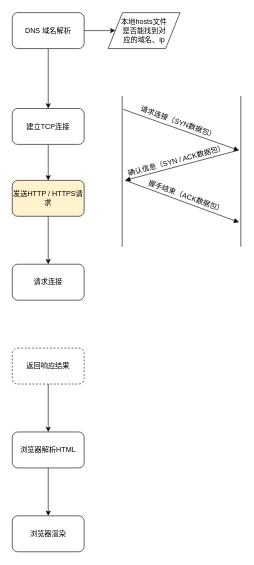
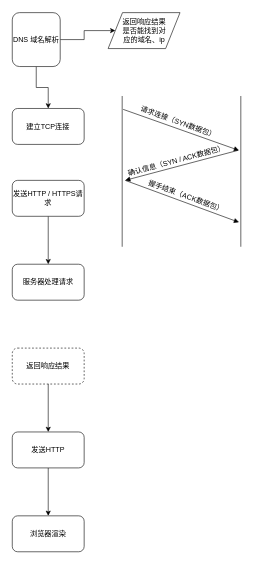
node "DNS 域名解析": size 72x36 -> 48x54
node "本地hosts文件 是否能找到对 应的域名、ip": label "本地hosts文件 是否能找到对 应的域名、ip" -> "返回响应结果 是否能找到对 应的域名、ip"
edge "建立TCP连接" -> "发送HTTP / HTTPS请求": removed
node "发送HTTP / HTTPS请求": fillcolor #fff2cc -> #ffffff
node "请求连接": label "请求连接" -> "服务器处理请求"
node "浏览器解析HTML": label "浏览器解析HTML" -> "发送HTTP"
